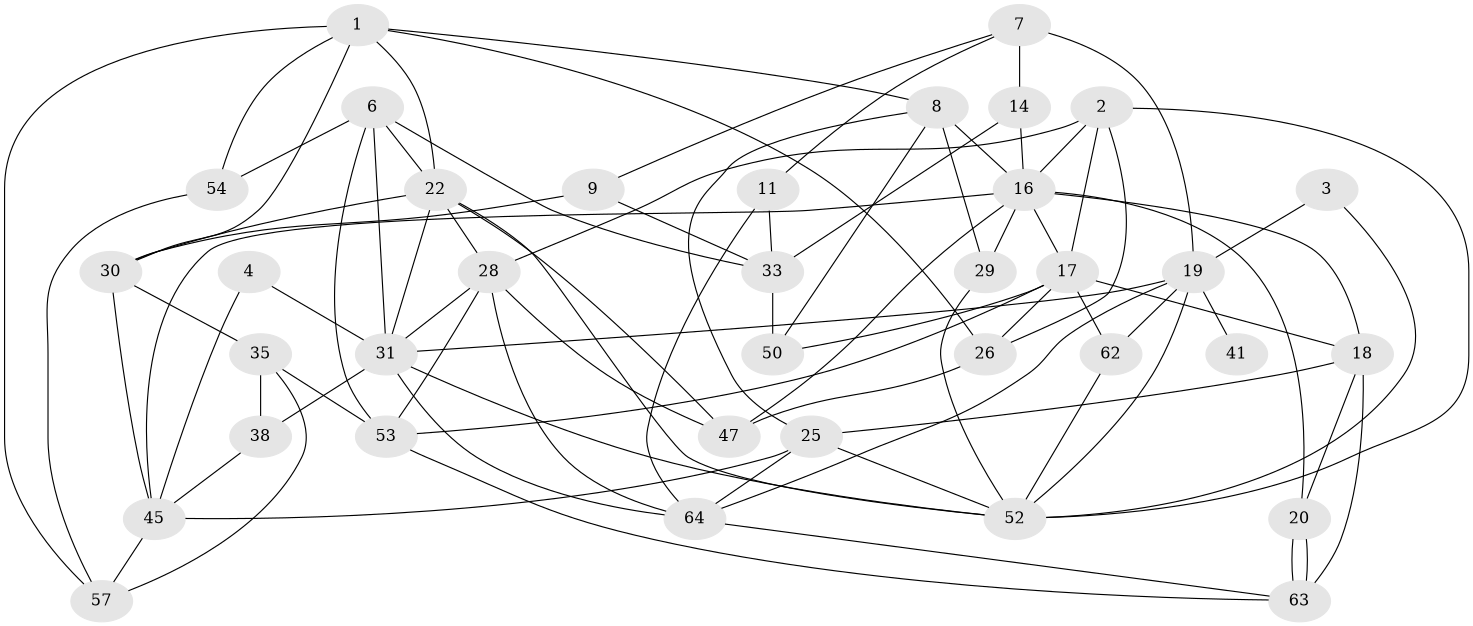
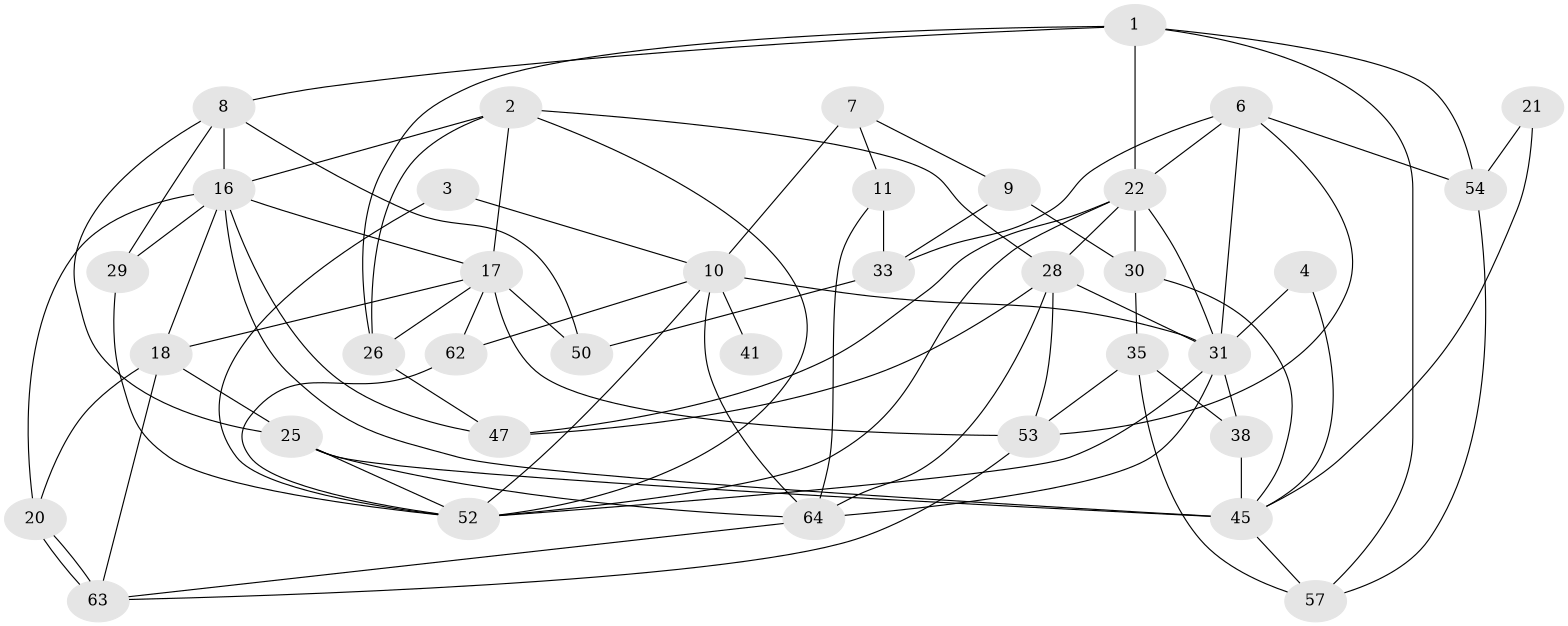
node "14": removed
node "21": added
edge "1" -- "30": removed
node "19": label "19" -> "10"
